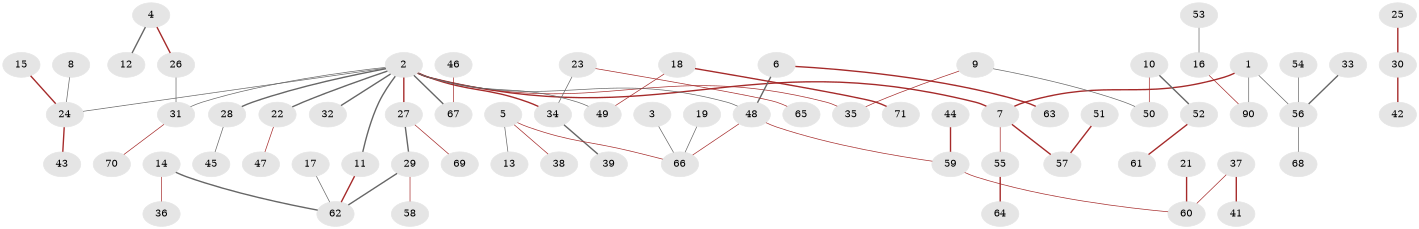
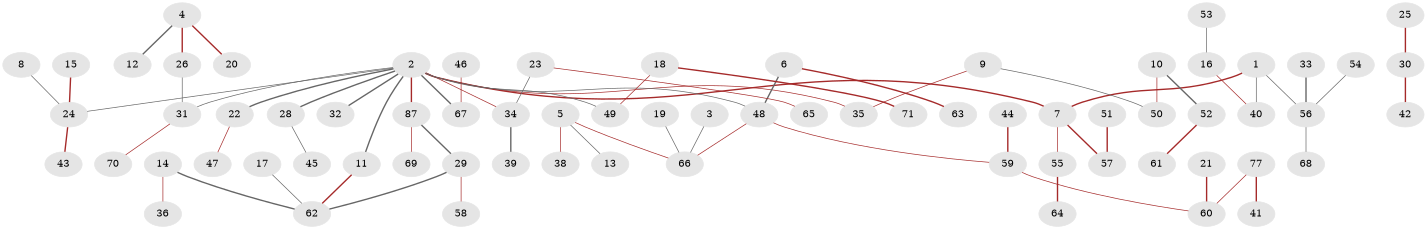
node "20": added
edge "2" -- "34": style bold -> solid
node "27": label "27" -> "87"
node "90": label "90" -> "40"
node "37": label "37" -> "77"
